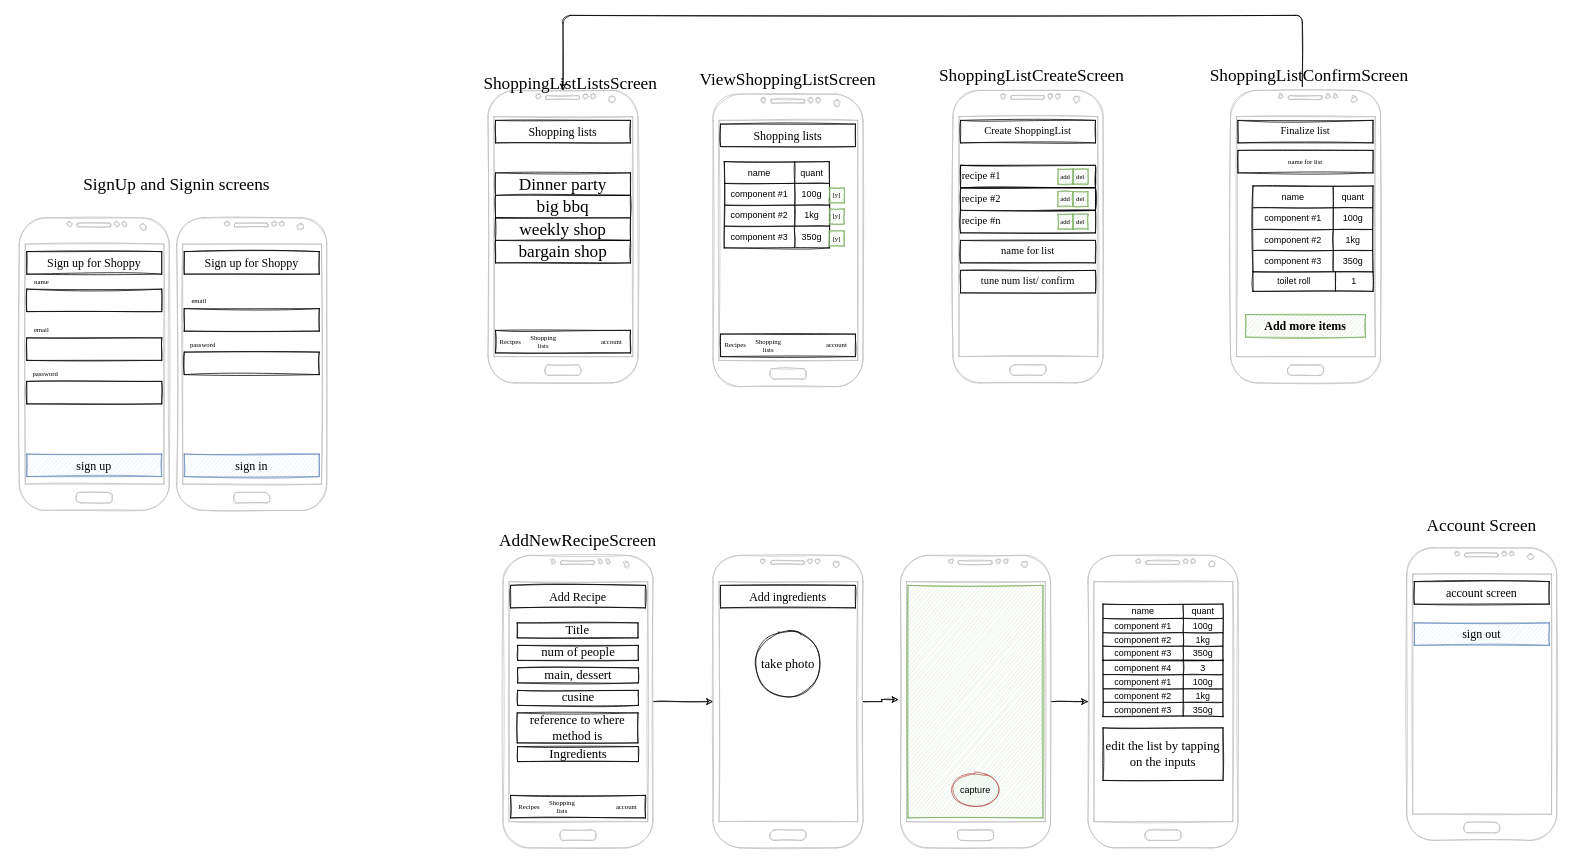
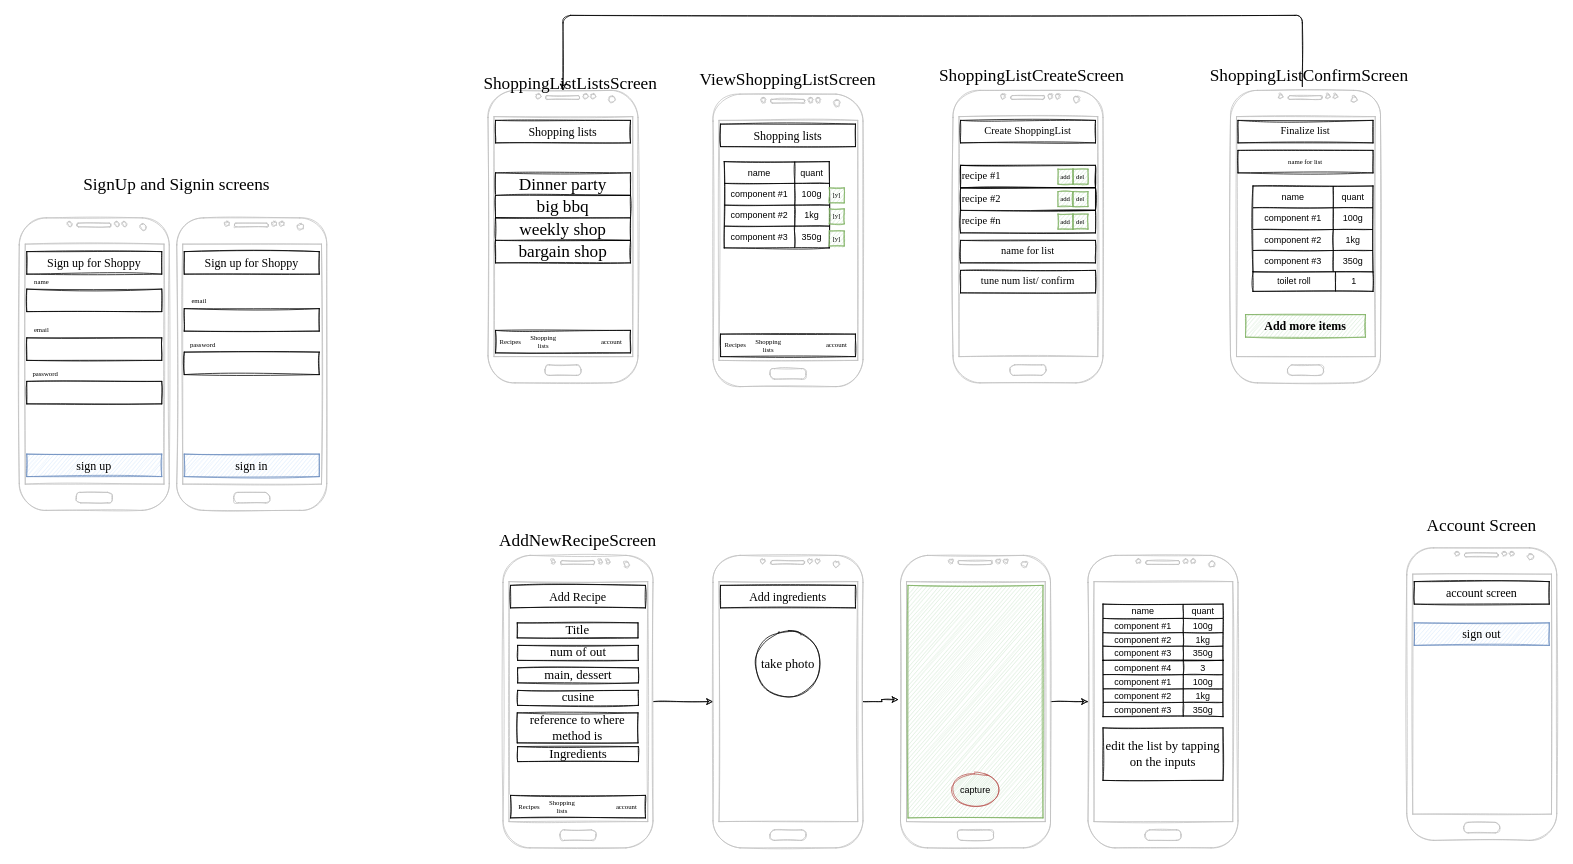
node "num of people": label "num of people" -> "num of out"
